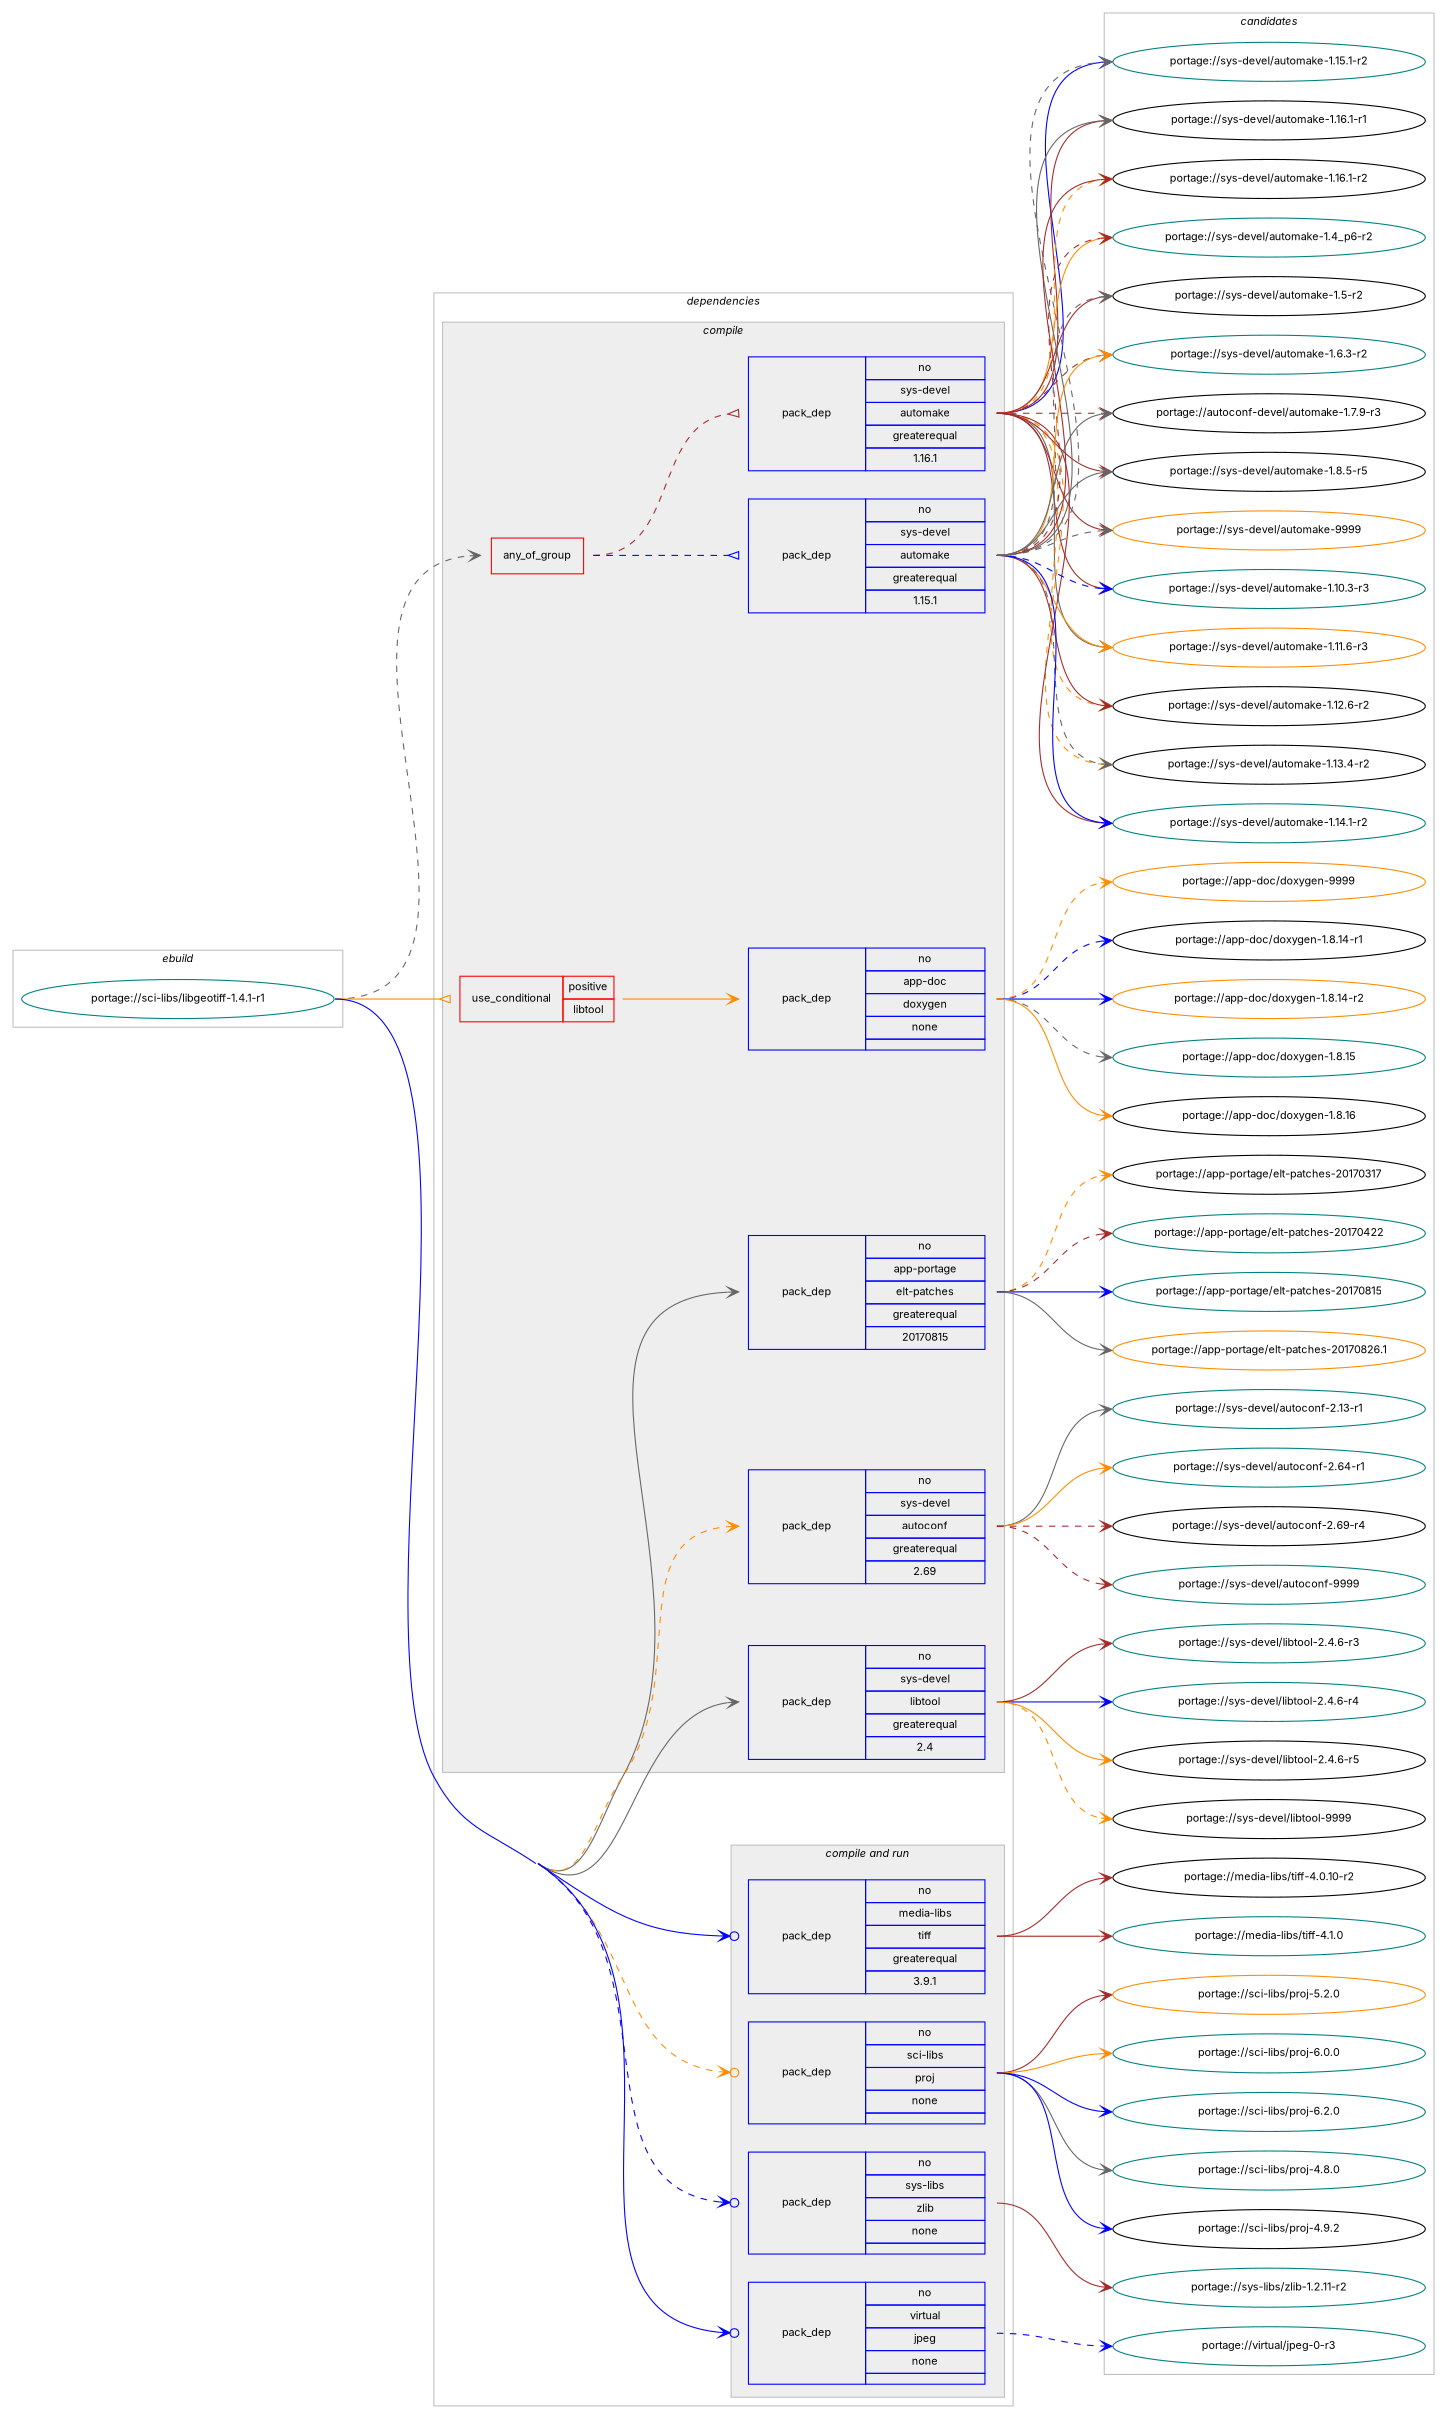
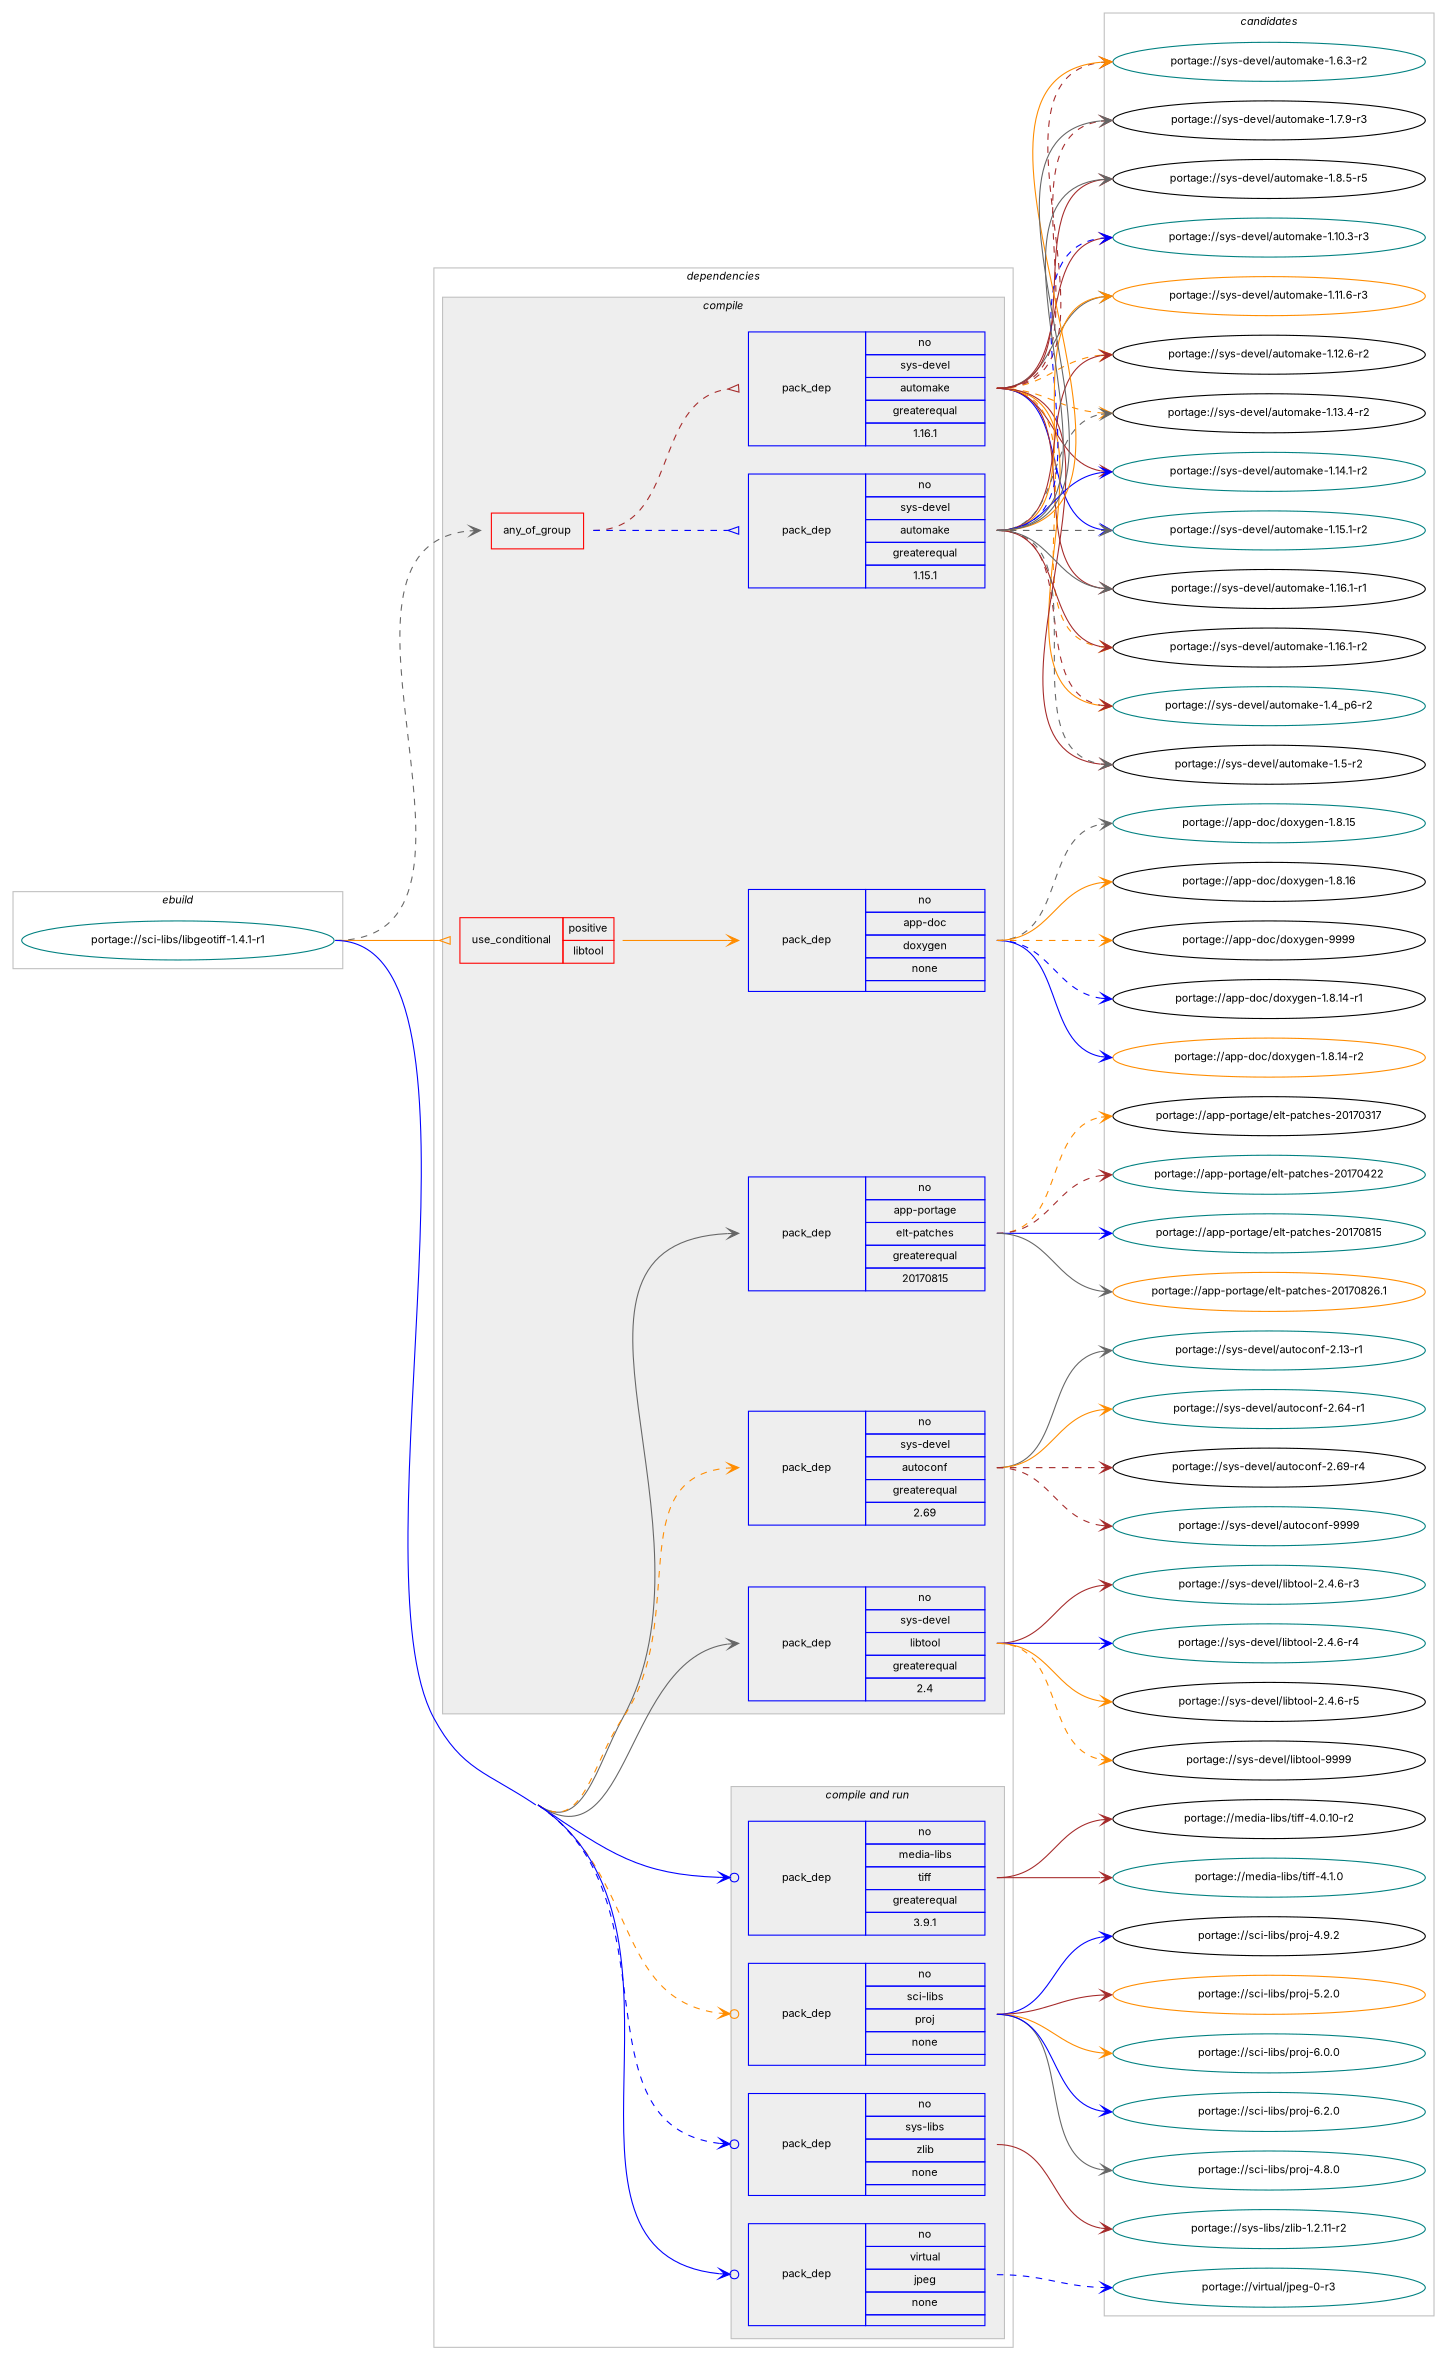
node "portage://autoconf-devel/automake-1.7.9-r3": label "portage://autoconf-devel/automake-1.7.9-r3" -> "portage://sys-devel/automake-1.7.9-r3"
node "portage://sys-devel/automake-9999": removed
node "portage://app-doc/doxygen-9999": color darkorange -> black
